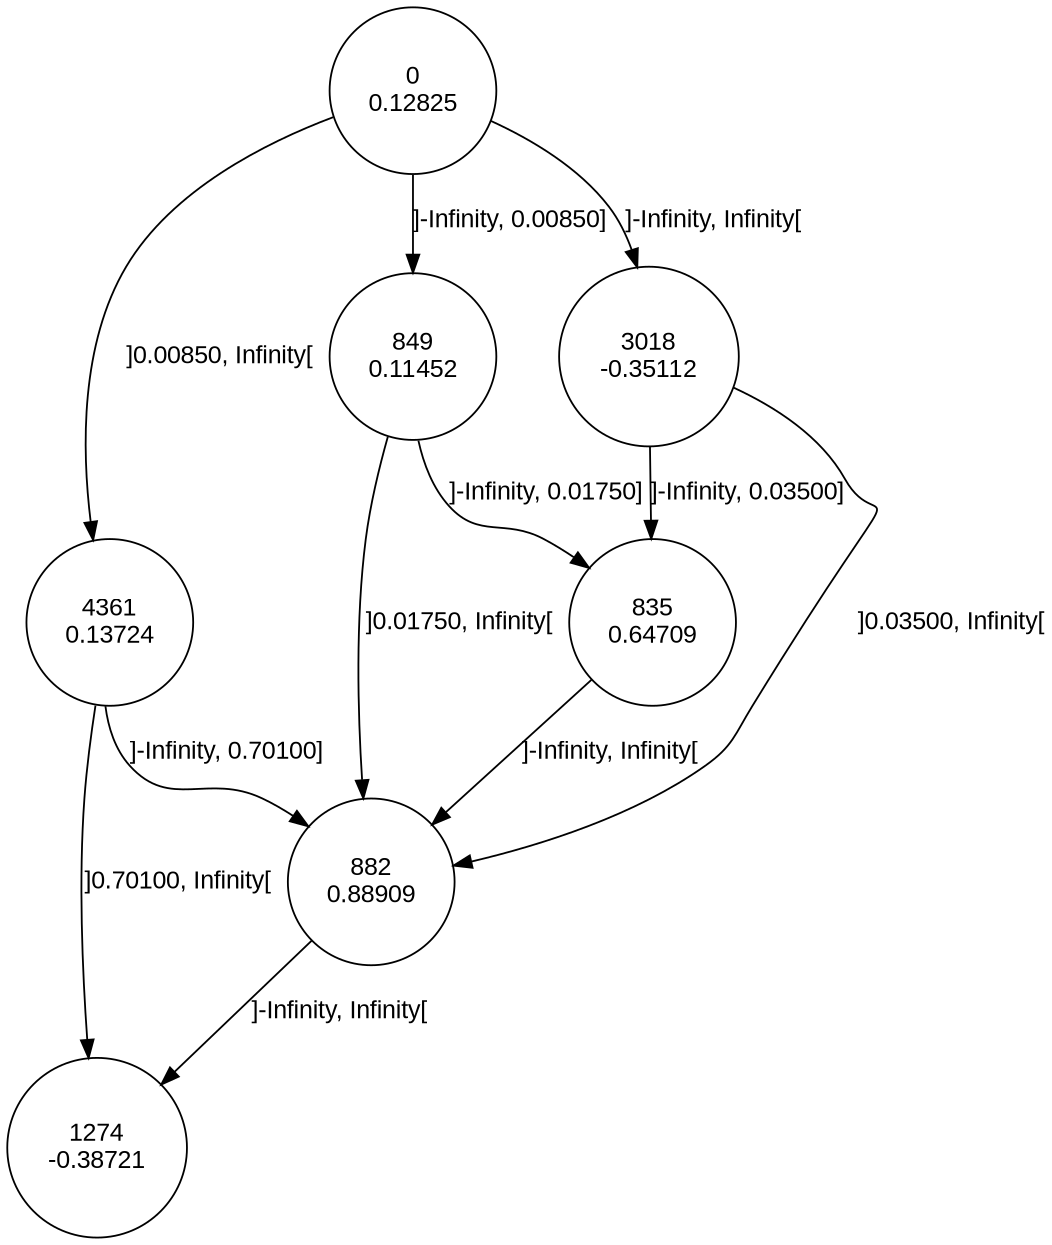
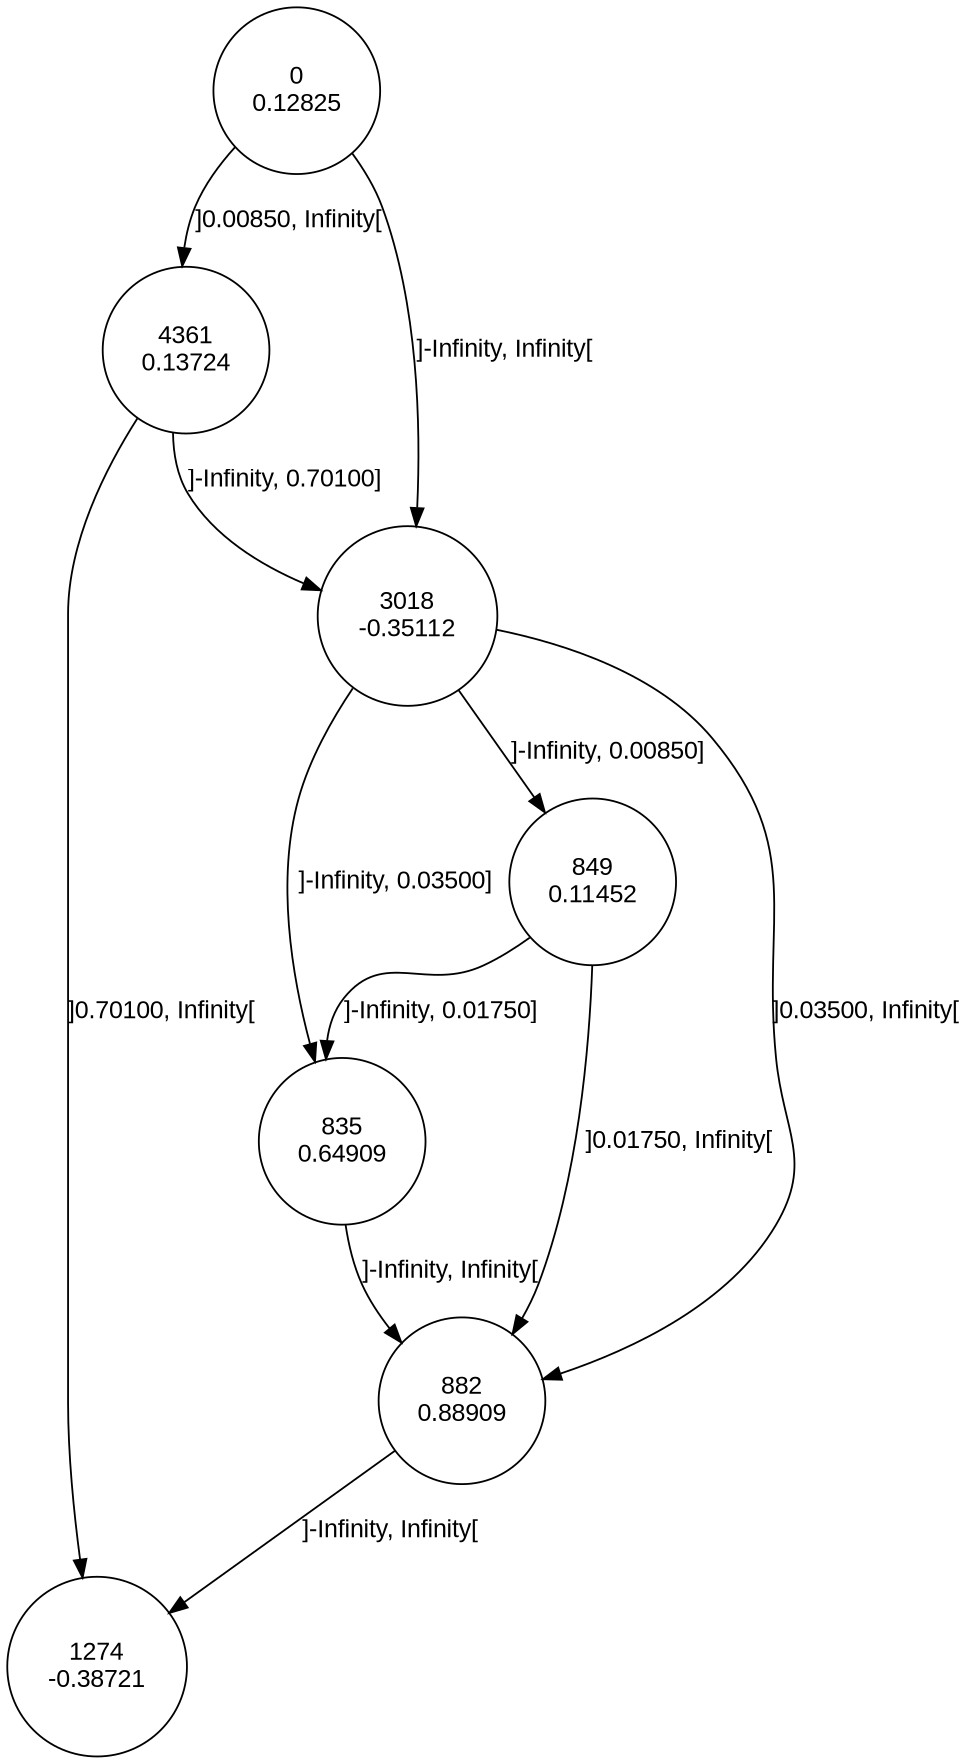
edge "0 0.12825" -> "849 0.11452": now "3018 -0.35112" -> "849 0.11452"
node "835 0.64709": label "835 0.64709" -> "835 0.64909"
edge "4361 0.13724" -> "882 0.88909": now "4361 0.13724" -> "3018 -0.35112"
